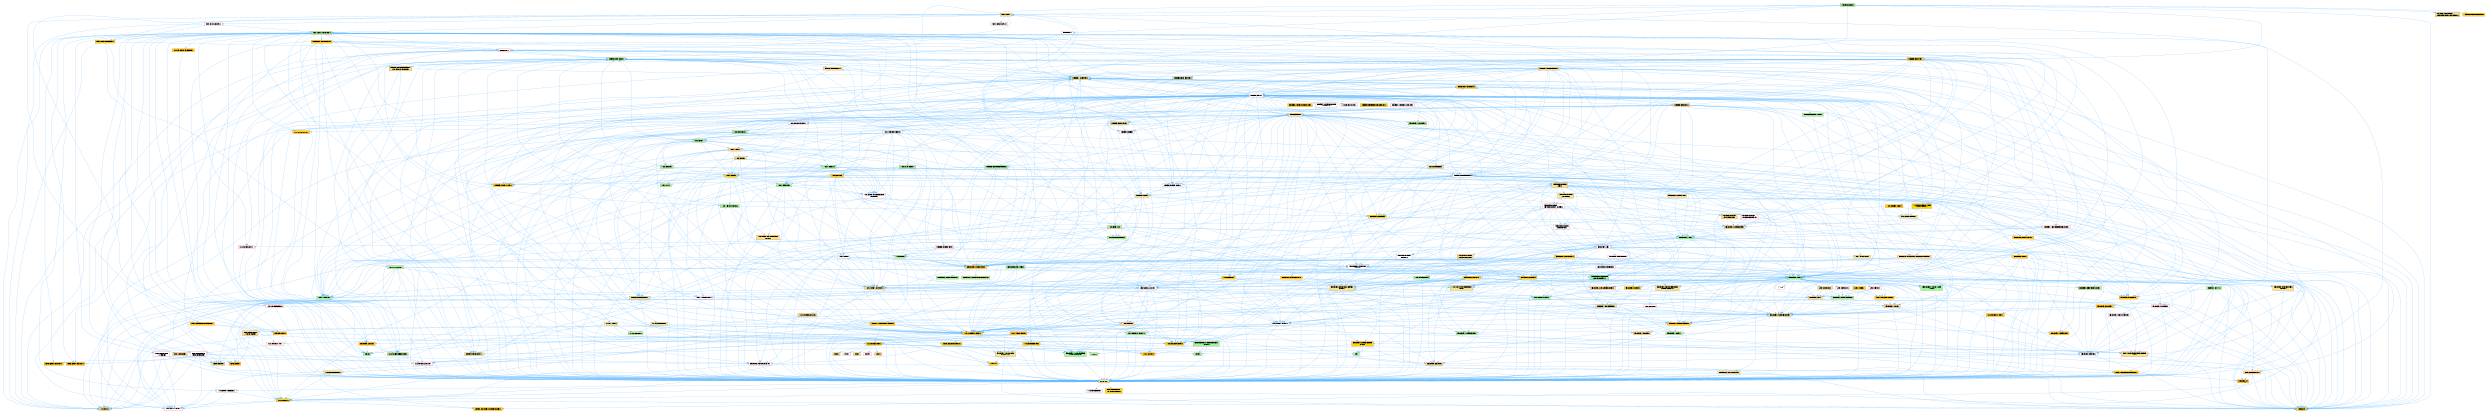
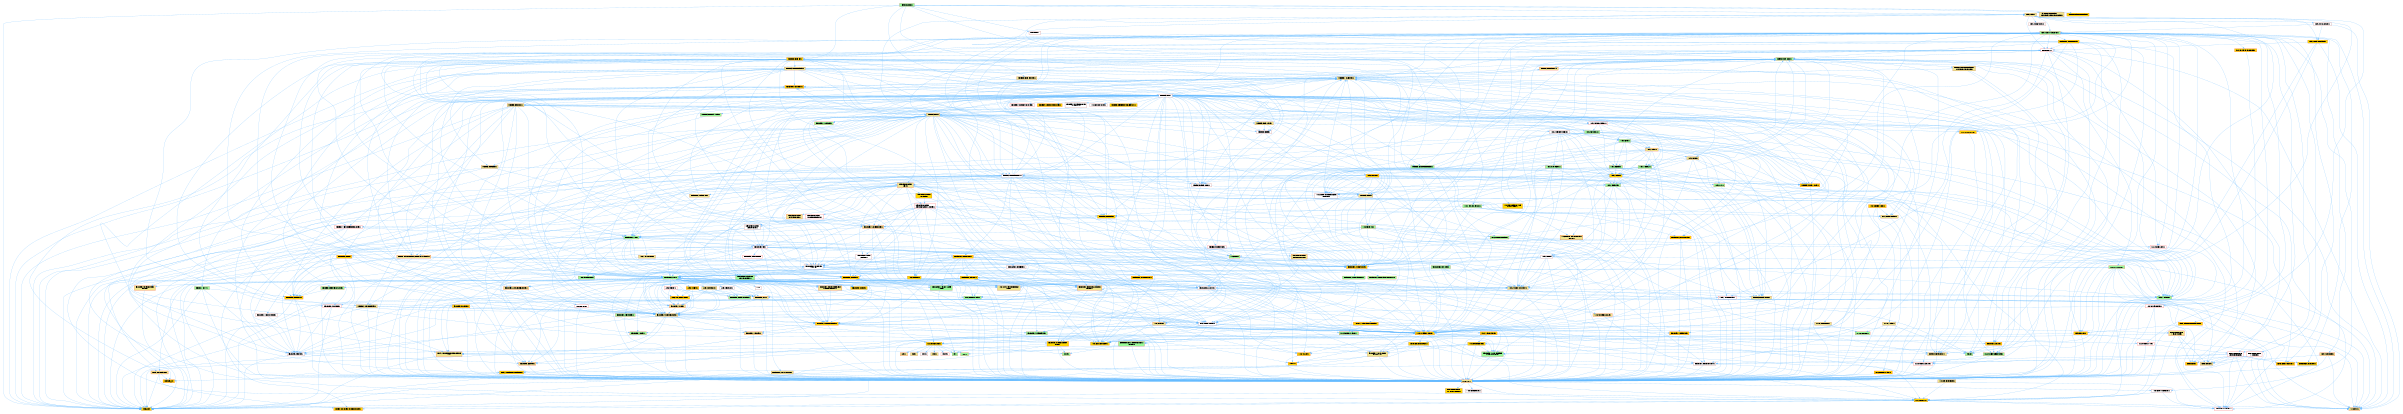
node "Atomic/ObjectPtr.h": label "Atomic/ObjectPtr.h" -> "UObject/ObjectPtr.h"
node "Internationalization /ITextData.h": fillcolor khaki -> gold
node "Containers/SetUtilities.h": added
